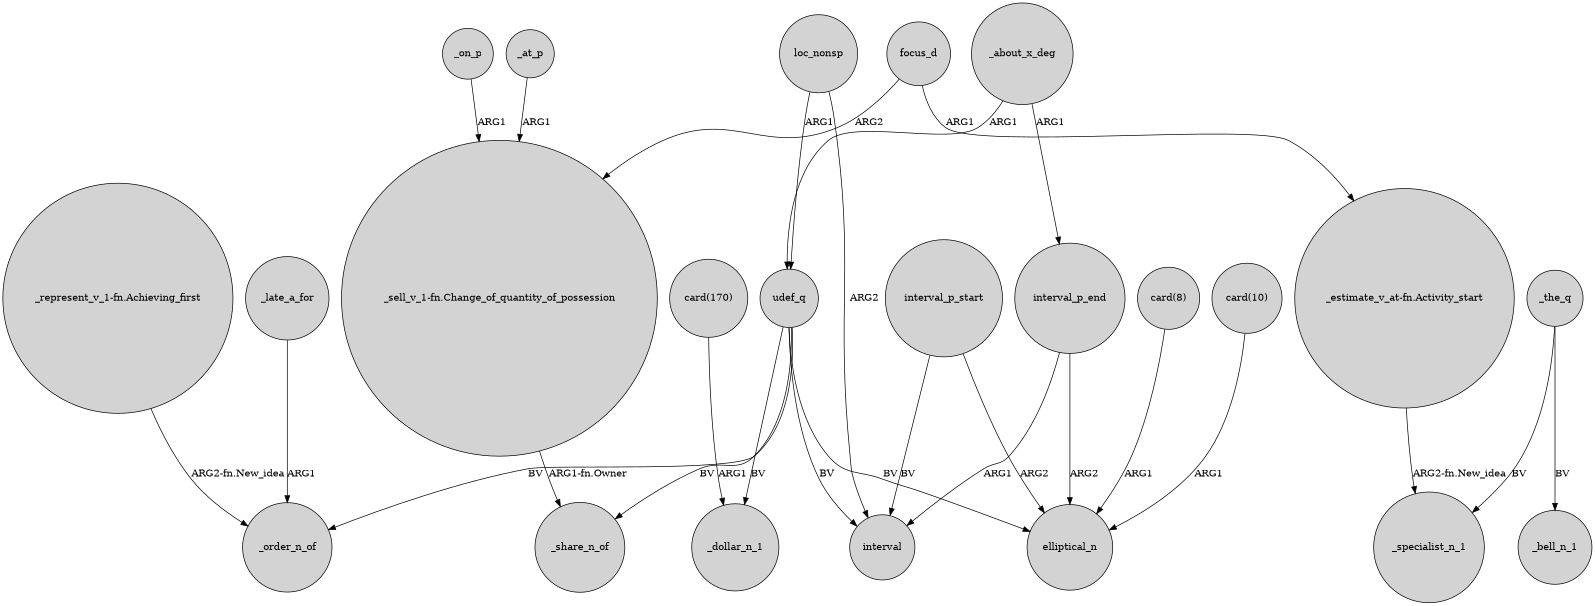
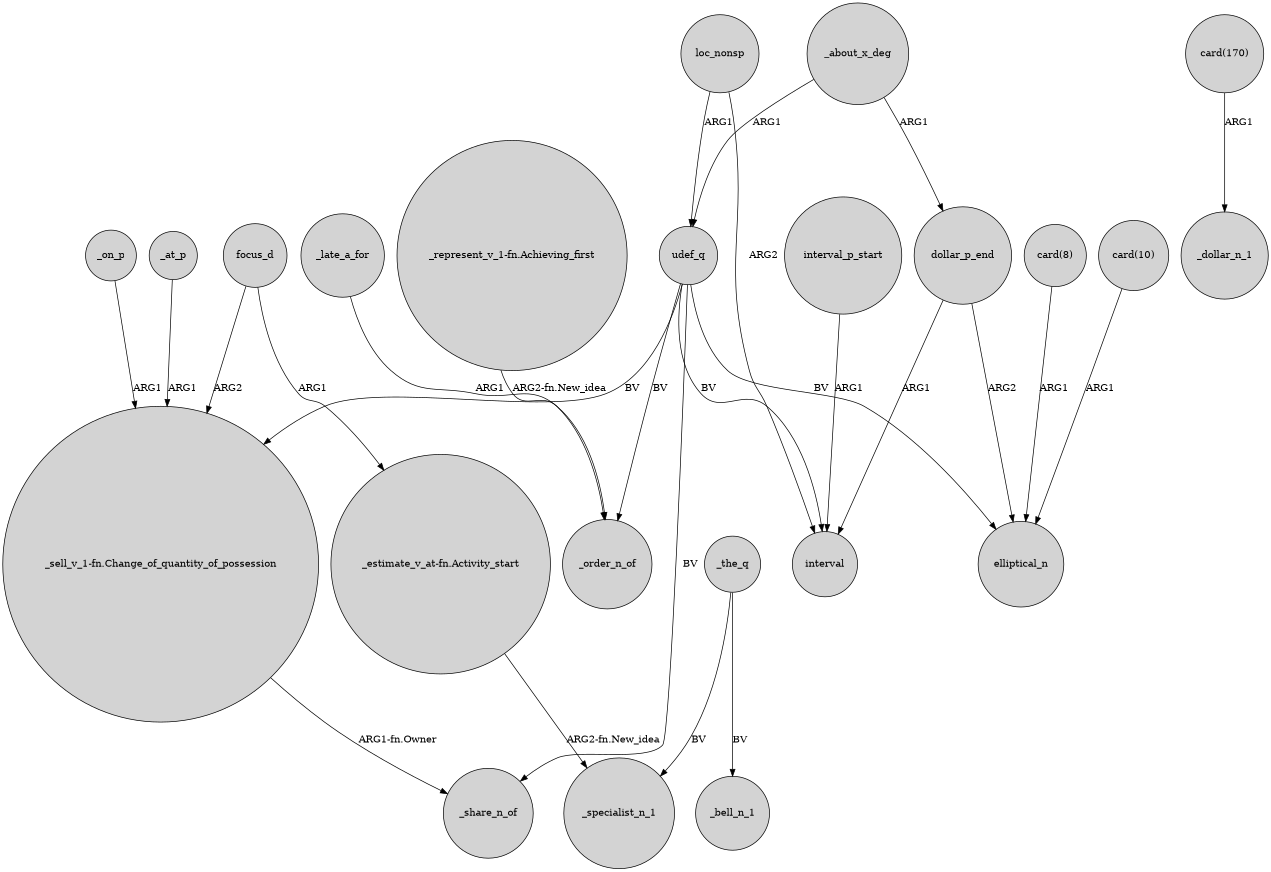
node "interval_p_end": label "interval_p_end" -> "dollar_p_end"
edge "udef_q" -> "_dollar_n_1": now "udef_q" -> "_sell_v_1-fn.Change_of_quantity_of_possession"
edge "interval_p_start" -> "elliptical_n": removed, label "ARG2"
edge "interval_p_start" -> "interval": label "BV" -> "ARG1"
